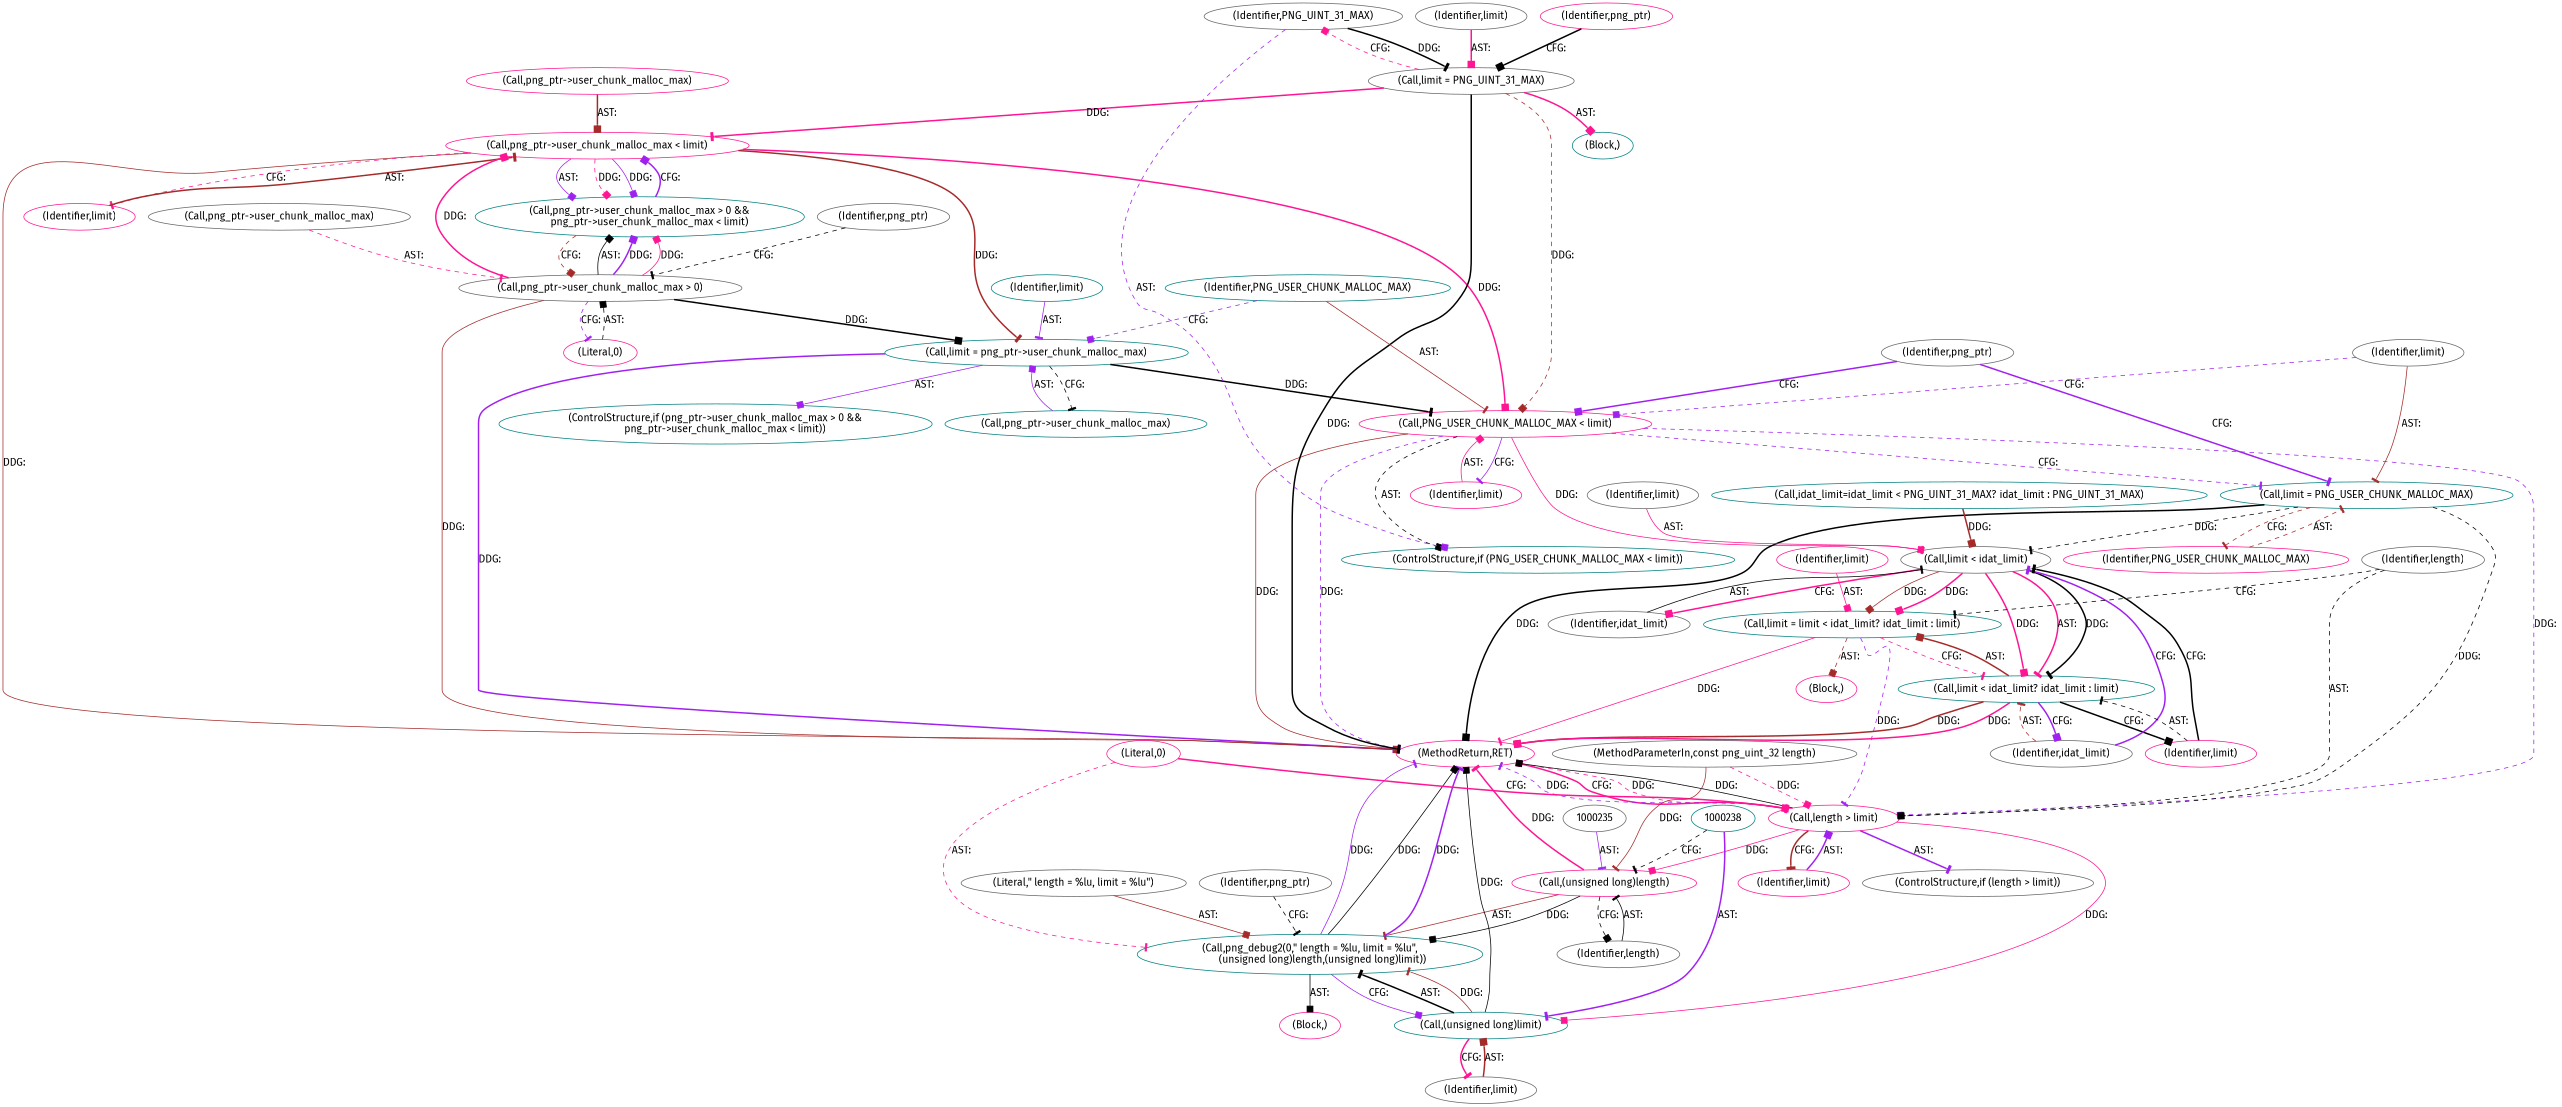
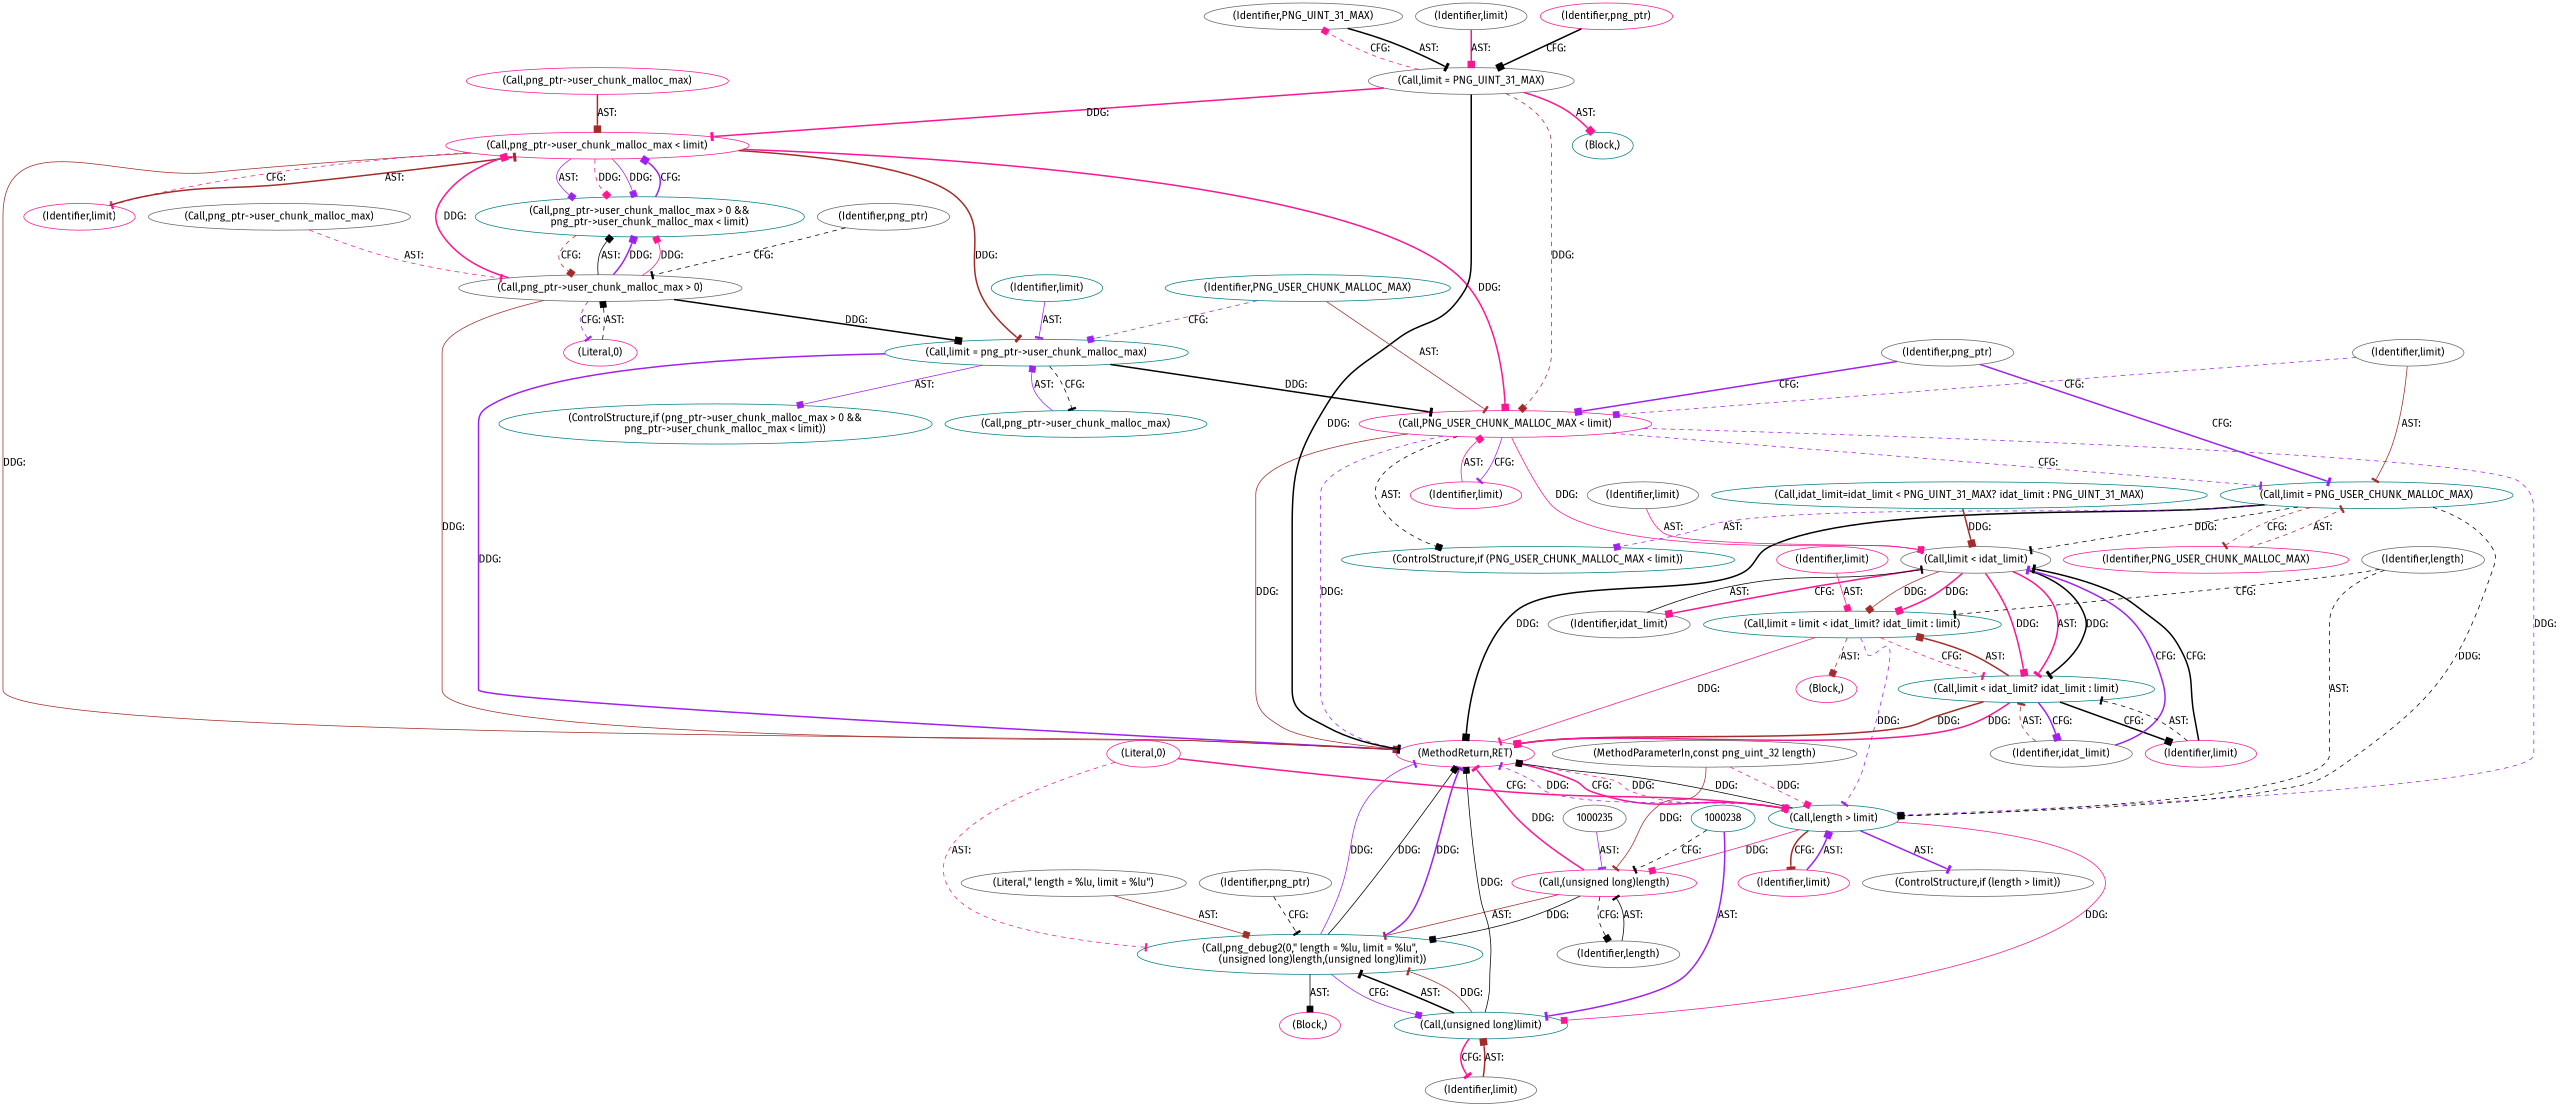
edge "(Identifier,PNG_UINT_31_MAX)" -> "(Call,limit = PNG_UINT_31_MAX)": label "DDG: " -> "AST: "
edge "(Identifier,PNG_UINT_31_MAX)" -> "(ControlStructure,if (PNG_USER_CHUNK_MALLOC_MAX < limit))": now "(Call,limit = PNG_USER_CHUNK_MALLOC_MAX)" -> "(ControlStructure,if (PNG_USER_CHUNK_MALLOC_MAX < limit))"
node "(Call,length > limit)": color deeppink -> teal
